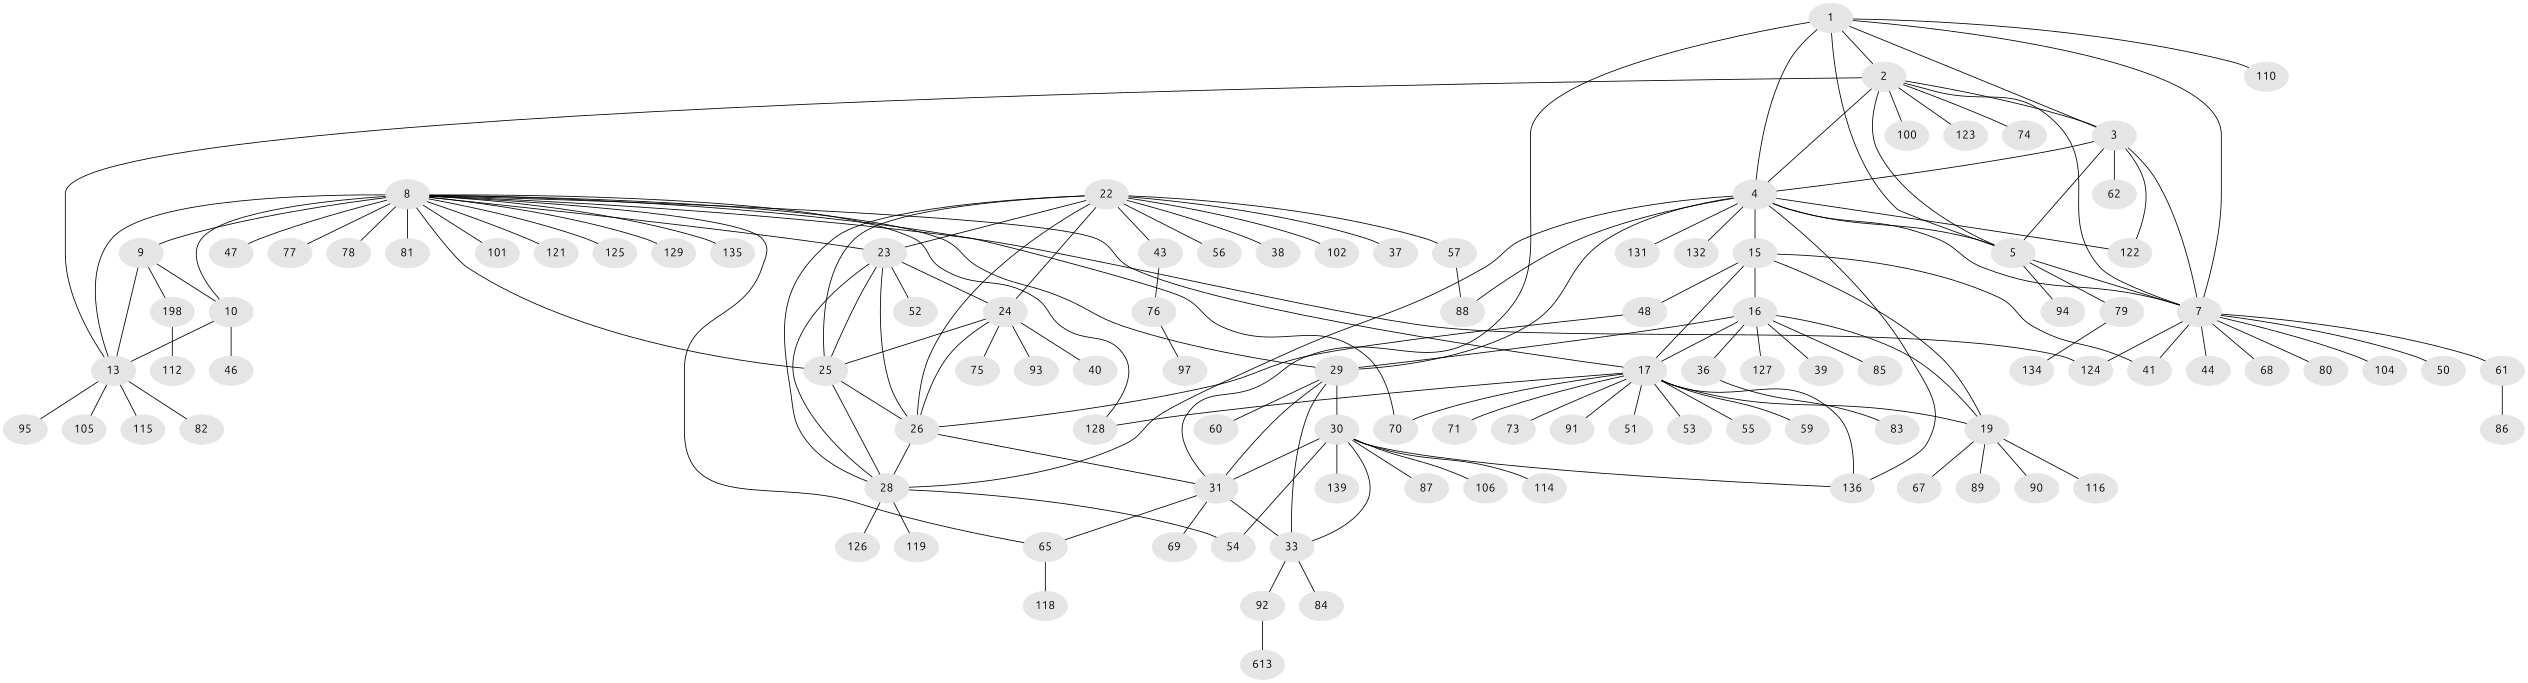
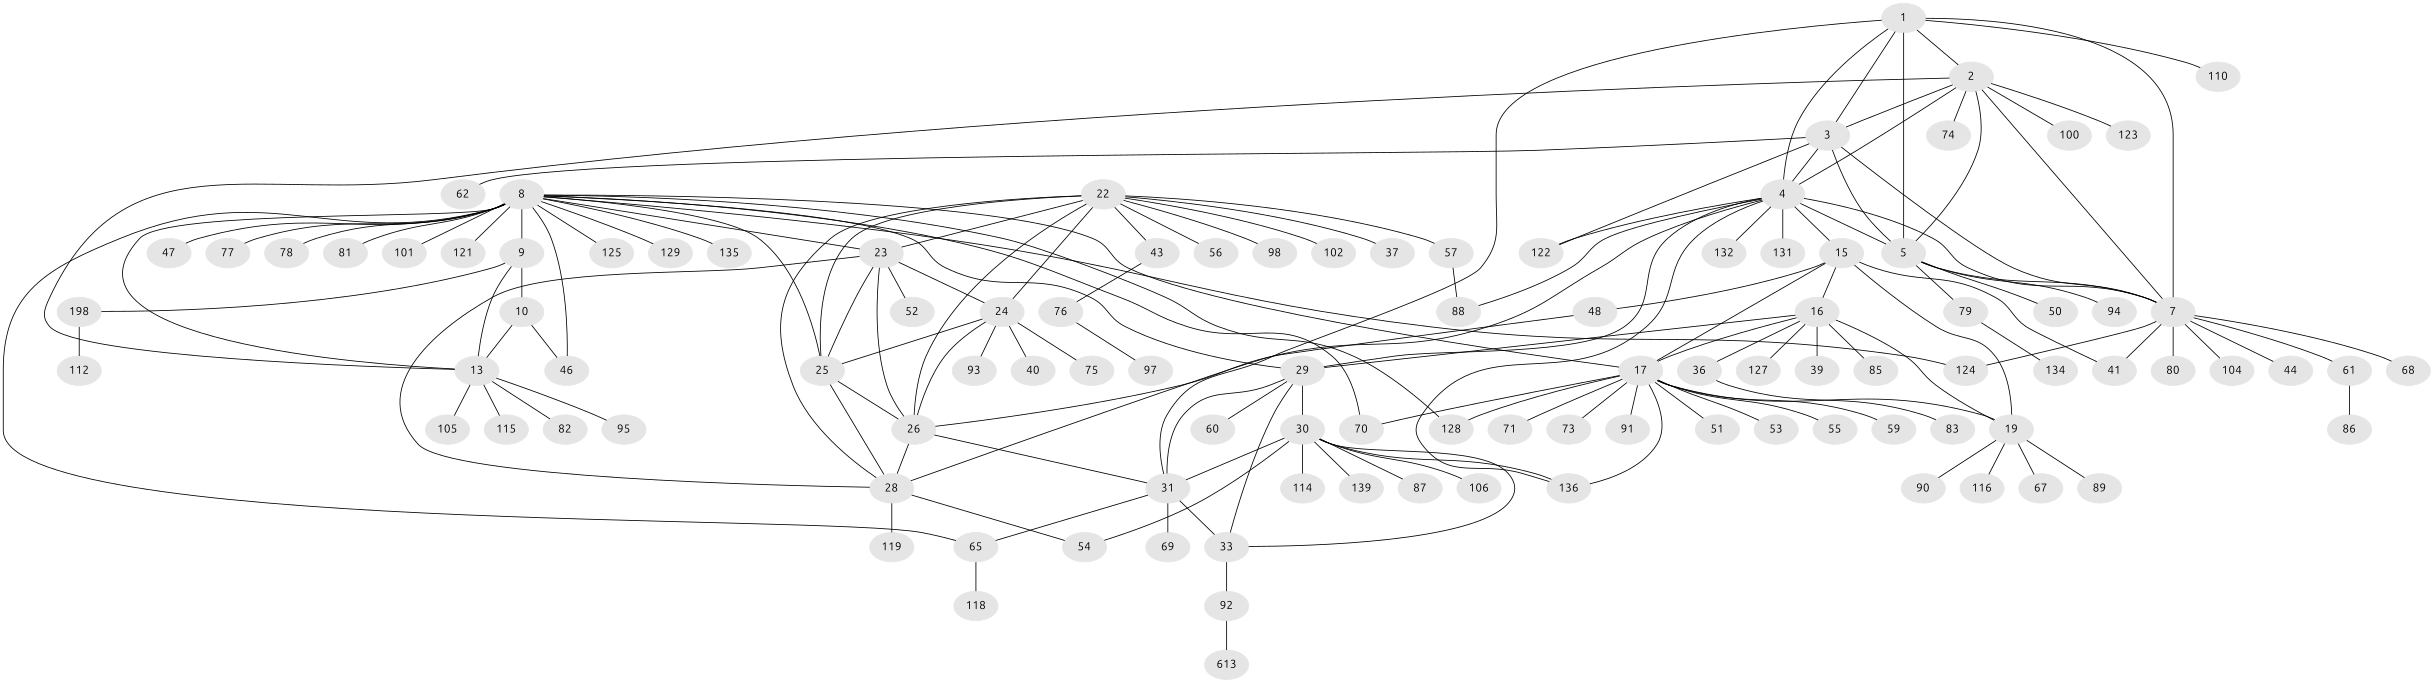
edge "8" -- "10": now "8" -- "46"
node "38": label "38" -> "98"
edge "7" -- "50": now "5" -- "50"
node "126": removed
node "84": removed
